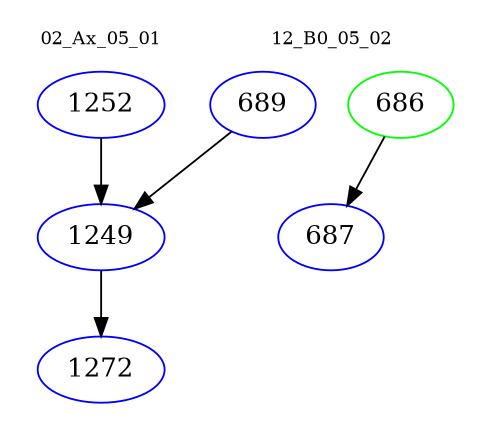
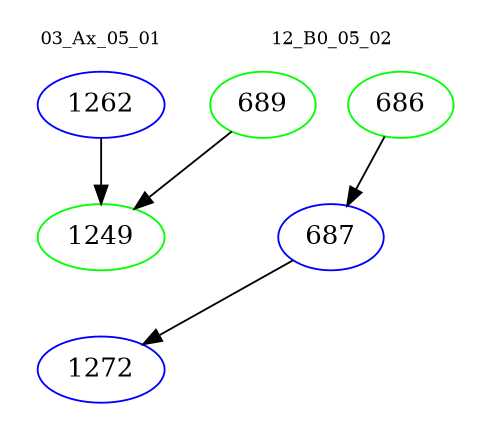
cluster "02_Ax_05_01": label "02_Ax_05_01" -> "03_Ax_05_01"
node "1252": label "1252" -> "1262"
node "689": color blue -> green
node "1249": color blue -> green
edge "1249" -> "1272": now "687" -> "1272"
